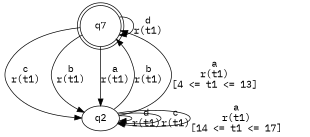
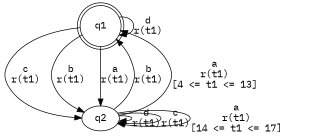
node "q7": label "q7" -> "q1"
